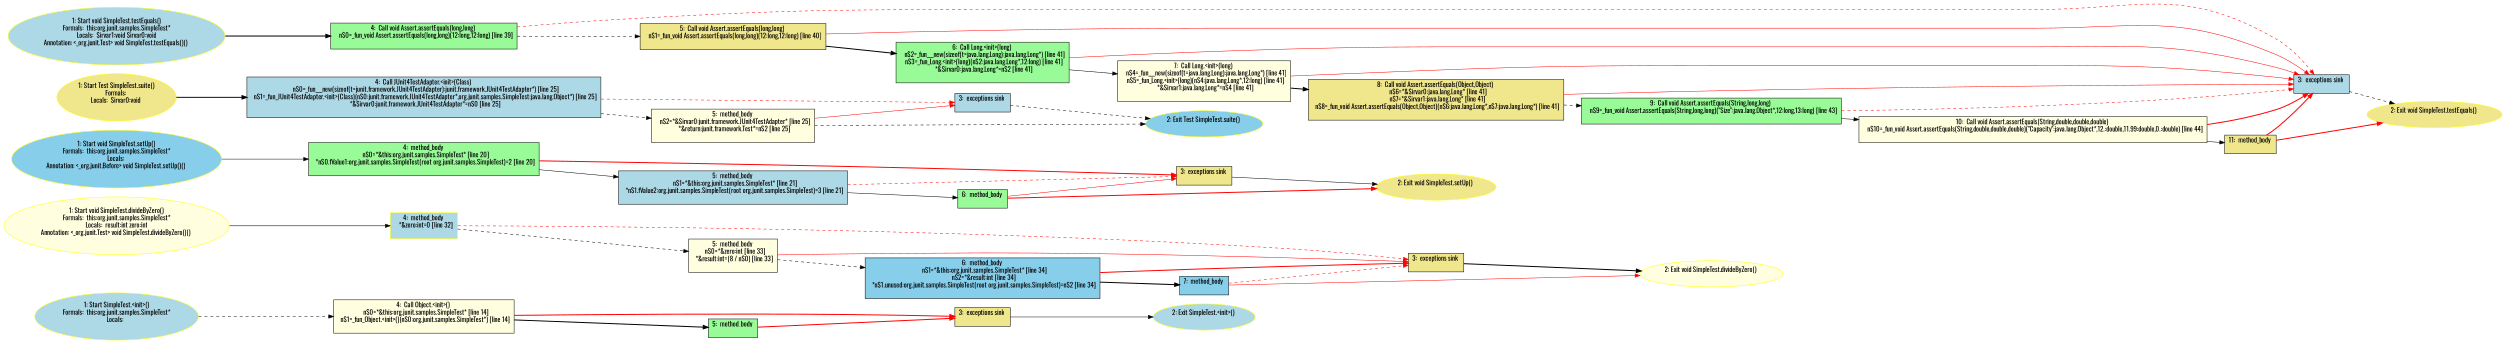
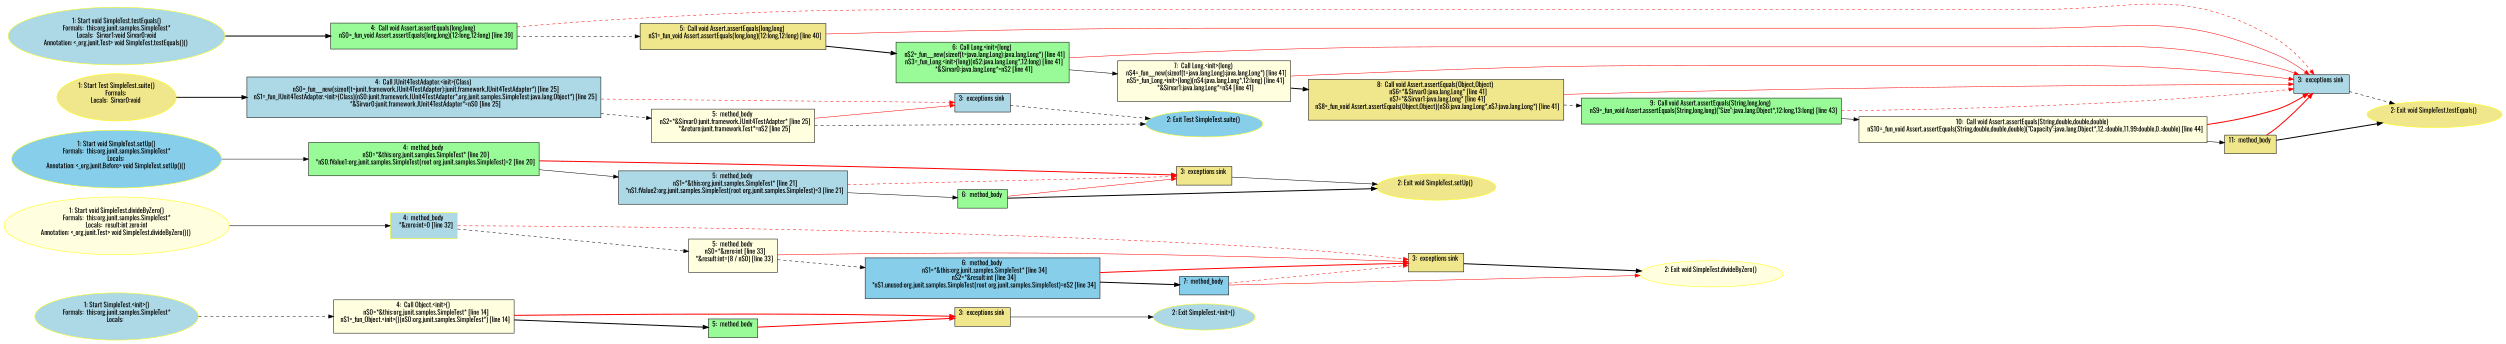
edge "11:  method_body" -> "2: Exit void SimpleTest.testEquals()": color red -> black
edge "6:  method_body" -> "2: Exit void SimpleTest.setUp()": color red -> black
